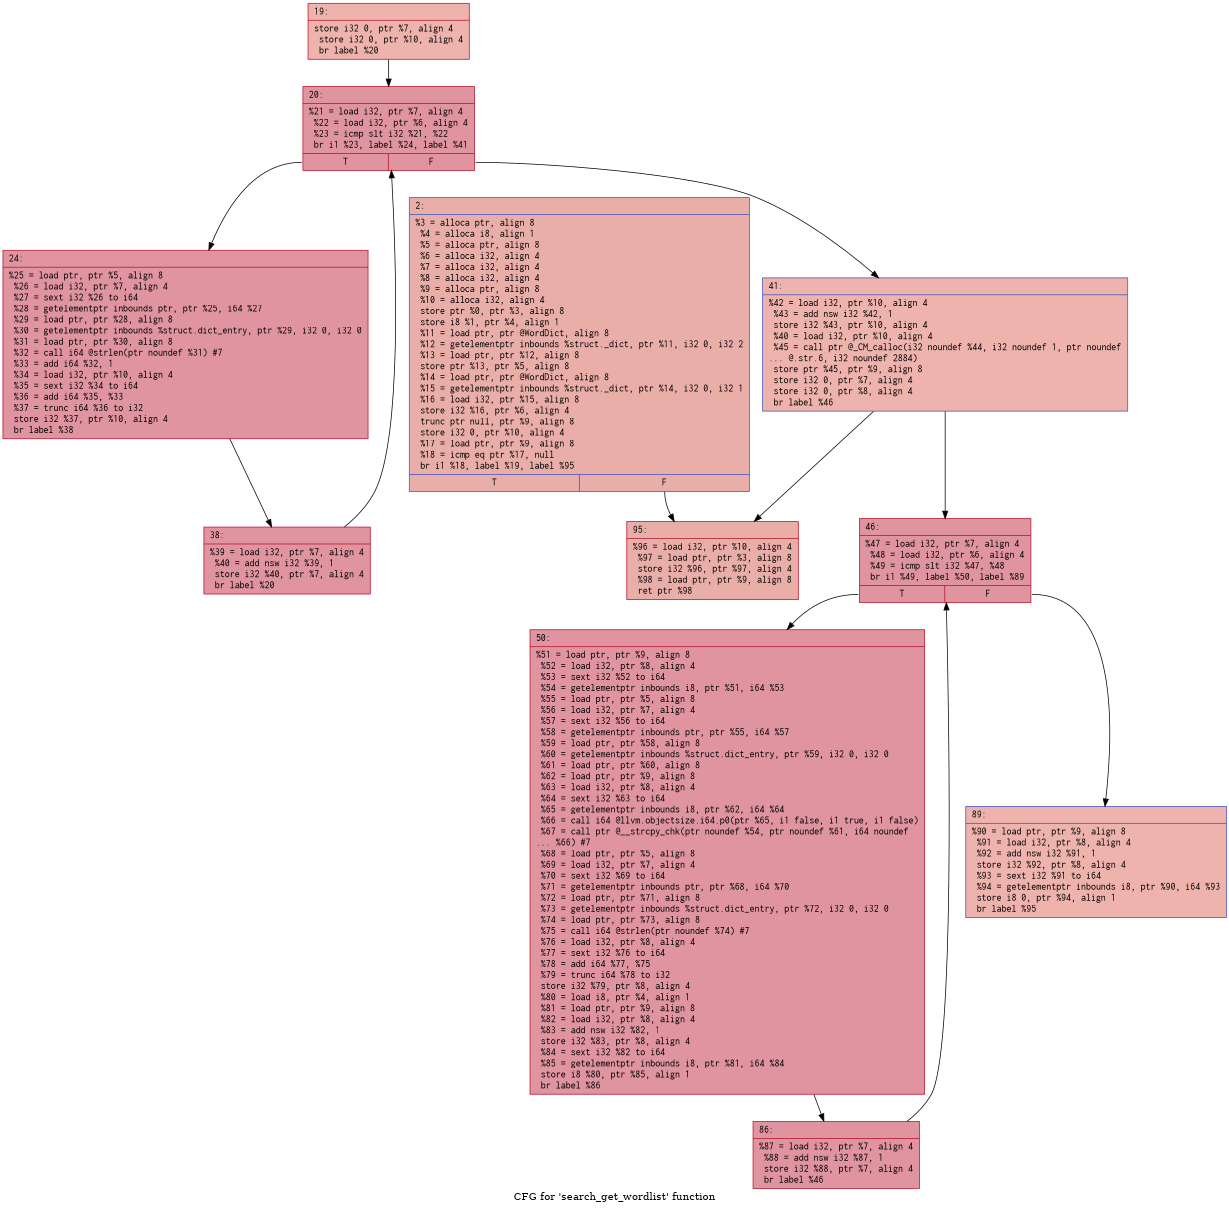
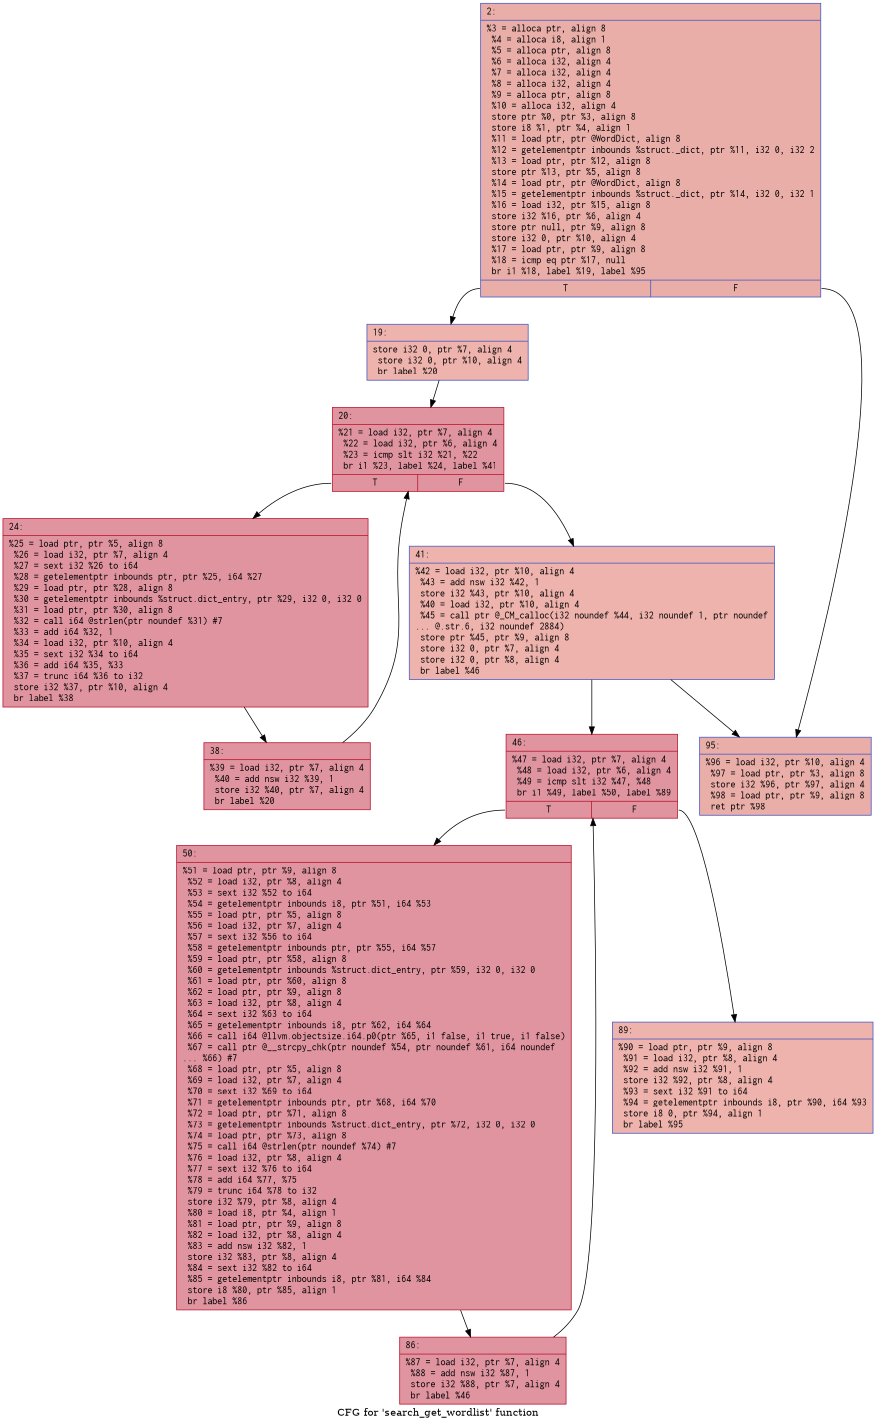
node "19:": color #b70d28ff -> #3d50c3ff
edge "2:" -> "19:": added
node "2:": text "trunc ptr null, ptr %9, align 8" -> "store ptr null, ptr %9, align 8"
node "95:": color #b70d28ff -> #3d50c3ff
